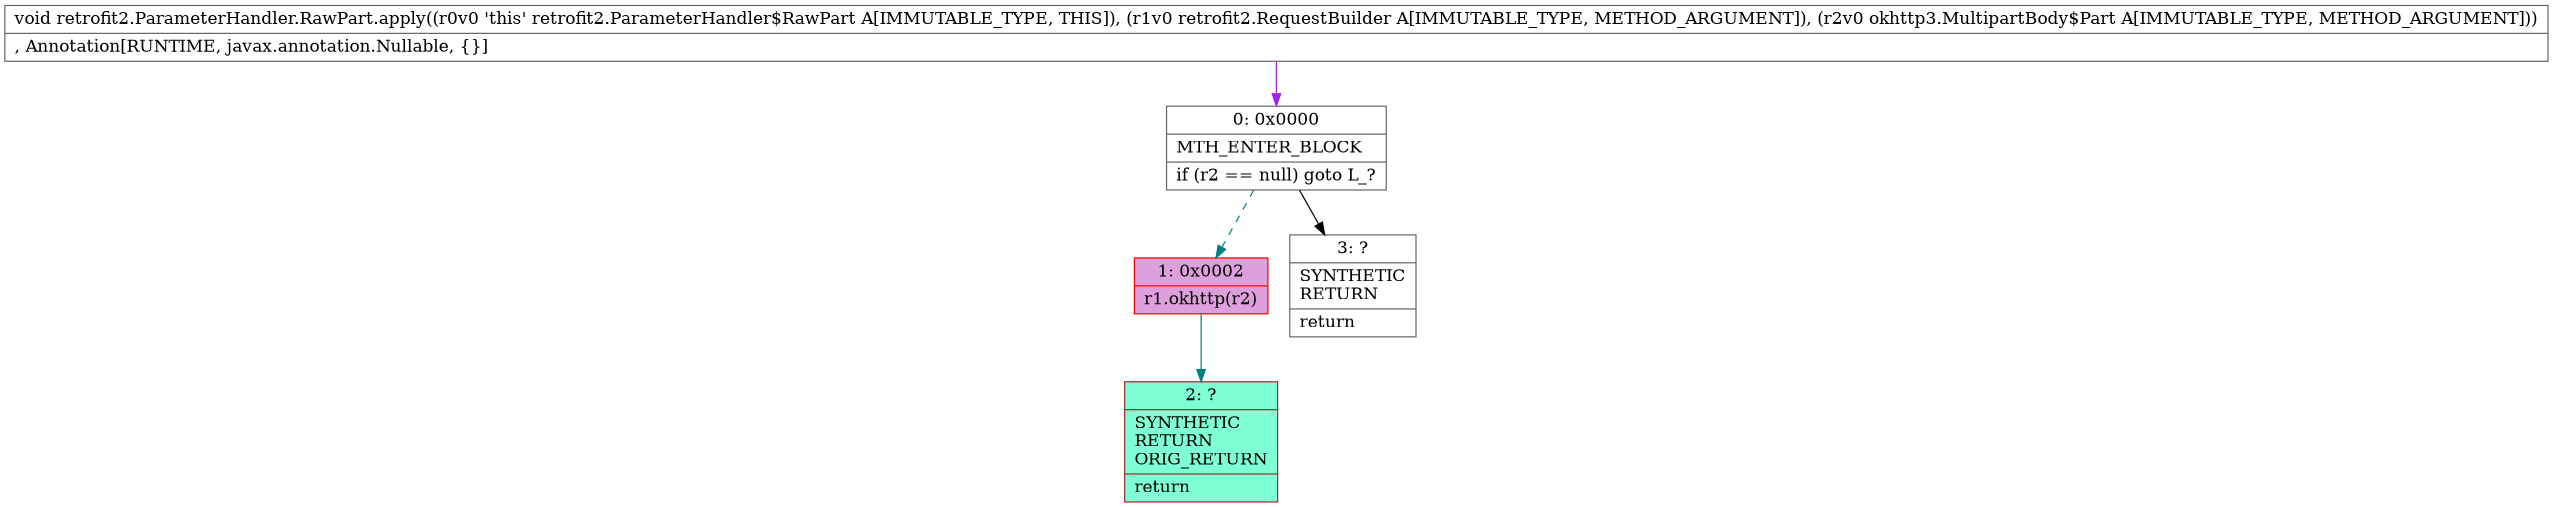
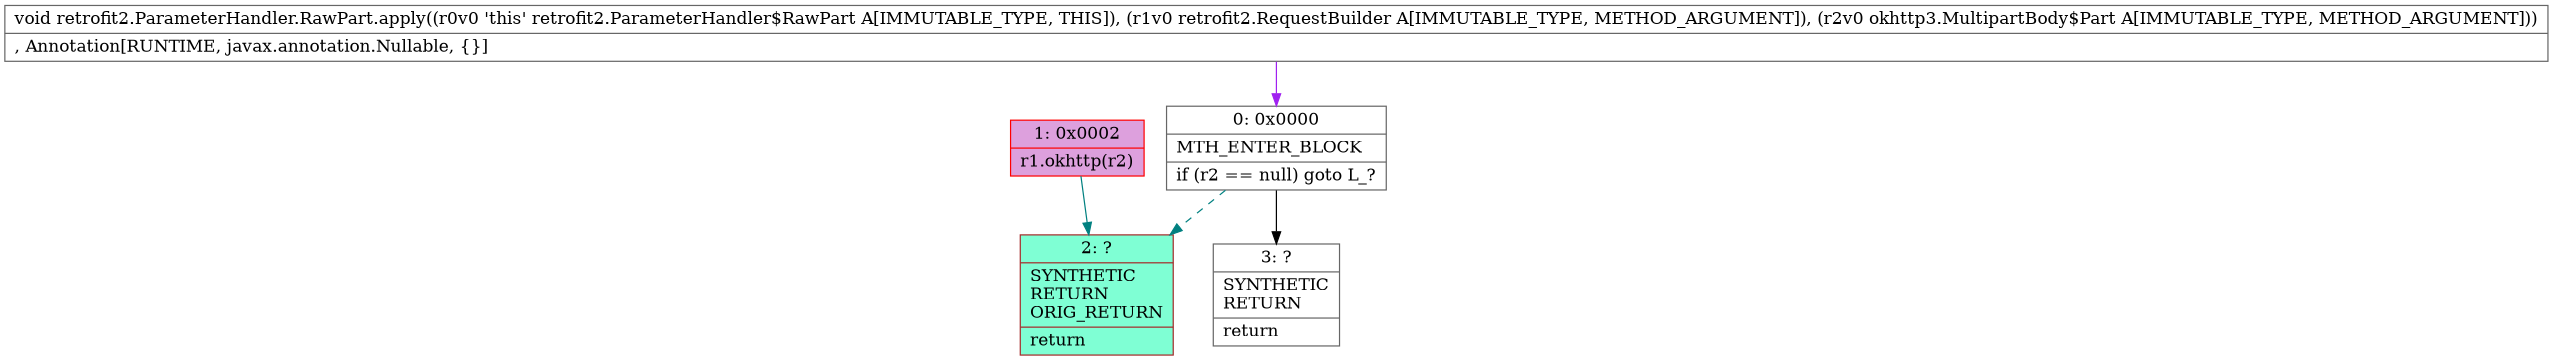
edge "0: 0x0000" -> "1: 0x0002": now "0: 0x0000" -> "2: ?"
